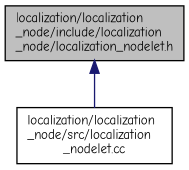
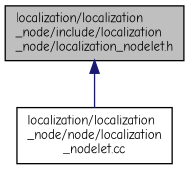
node "localization/localization _node/src/localization _nodelet.cc": label "localization/localization _node/src/localization _nodelet.cc" -> "localization/localization _node/node/localization _nodelet.cc"
